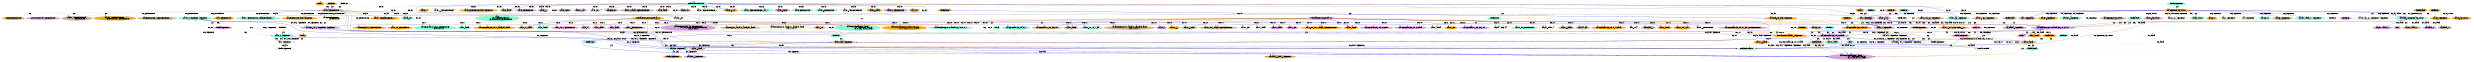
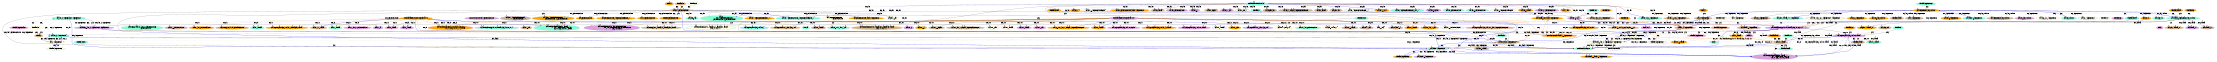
node "(Call,AES_BLOCK_SIZE + SHA_DIGEST_LENGTH + 1)": fillcolor tan -> orange
node "(Call,-AES_BLOCK_SIZE)": added
node "(Call,plen > (sha_off + iv))": fillcolor plum -> orange
